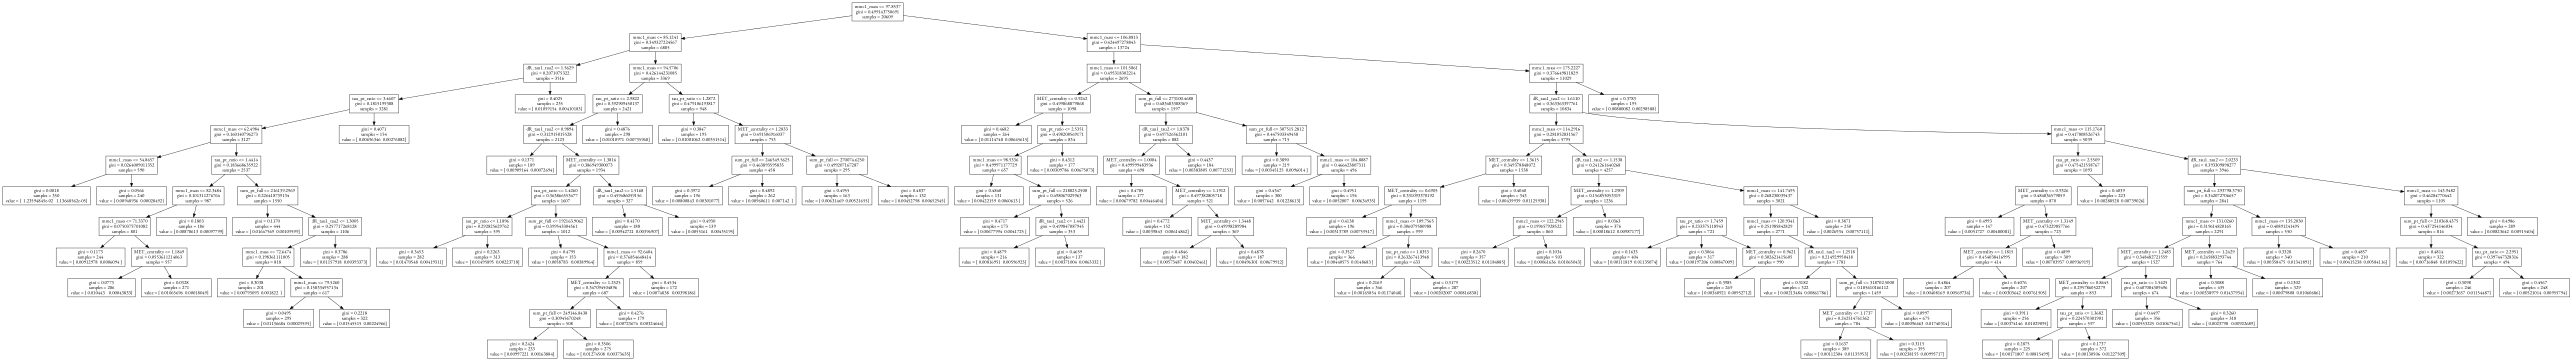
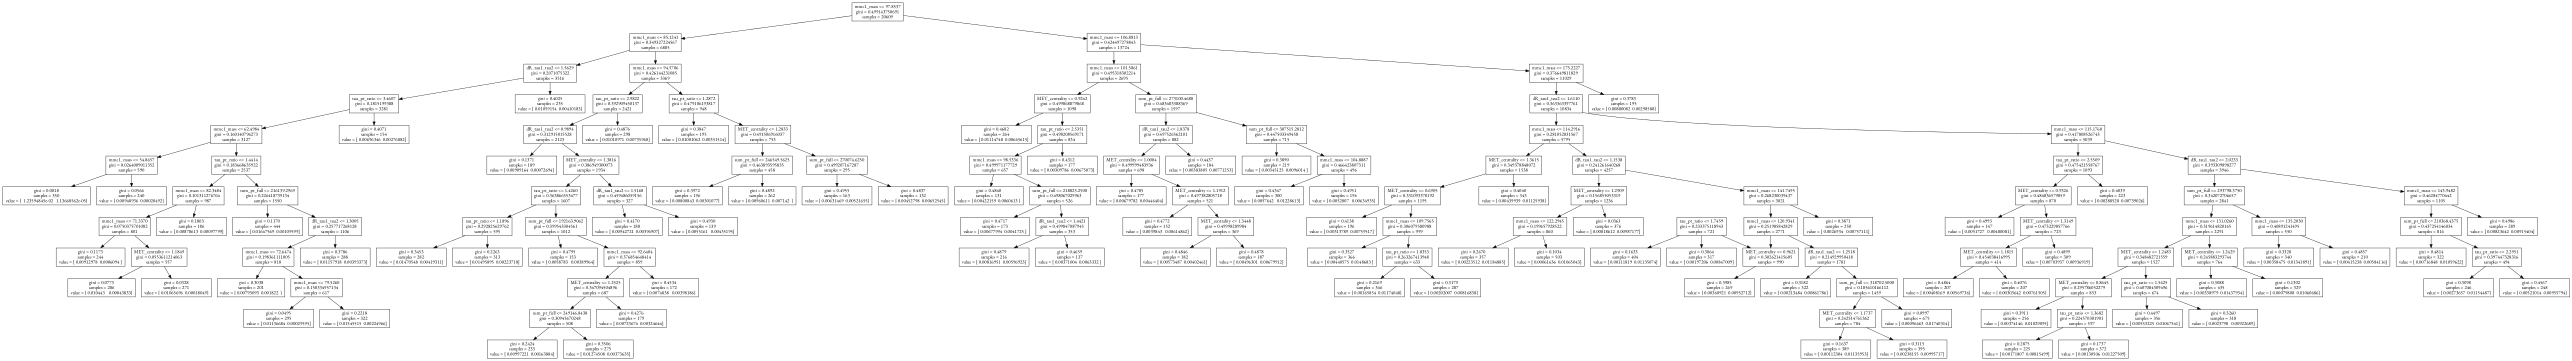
edge "tau_pt_ratio <= 2.5509 gini = 0.475421558767 samples = 1093" -> "MET_centrality <= 0.9326 gini = 0.484836579859 samples = 870": added
